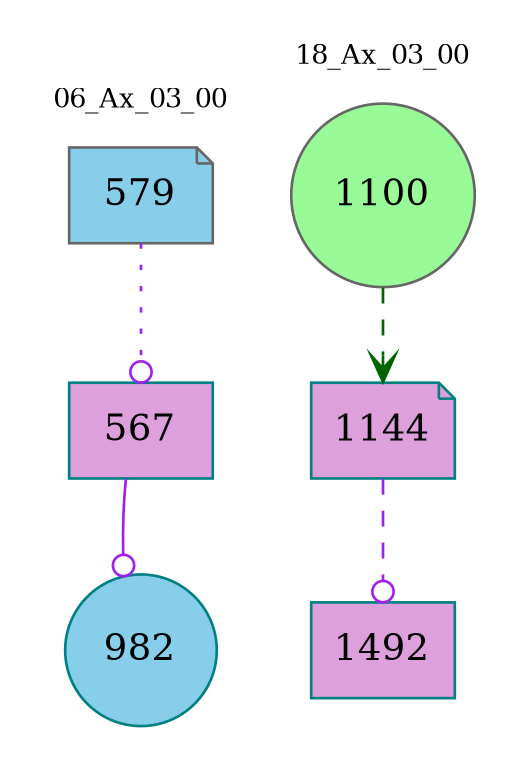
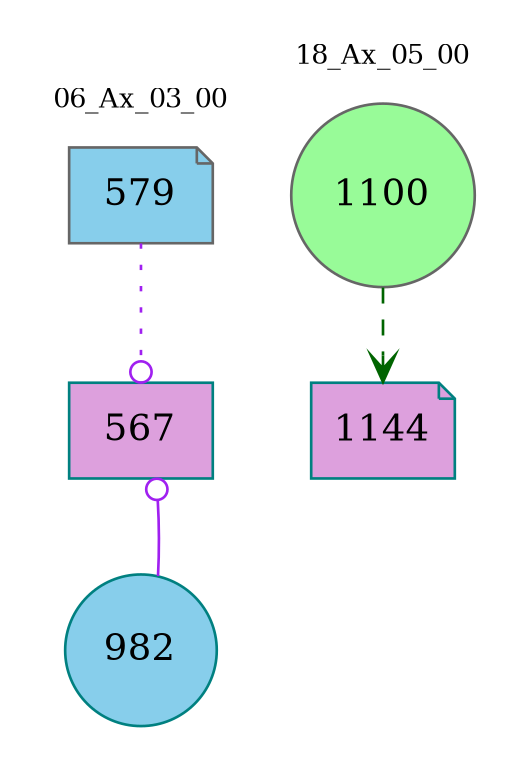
cluster "18_Ax_03_00": label "18_Ax_03_00" -> "18_Ax_05_00"
edge "567" -> "982": reversed
node "1492": removed
